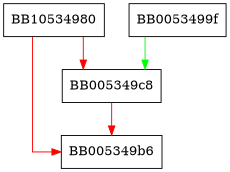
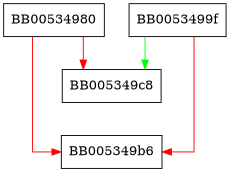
node "BB10534980": label "BB10534980" -> "BB00534980"
edge "BB005349c8" -> "BB005349b6": now "BB0053499f" -> "BB005349b6"
